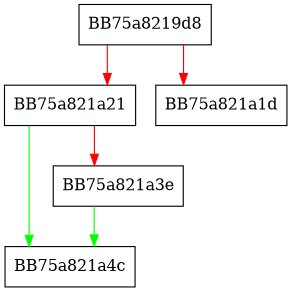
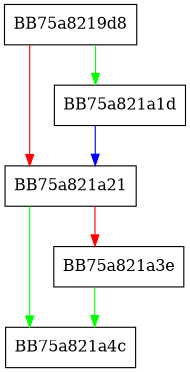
edge "BB75a8219d8" -> "BB75a821a1d": color red -> green
edge "BB75a821a1d" -> "BB75a821a21": added
